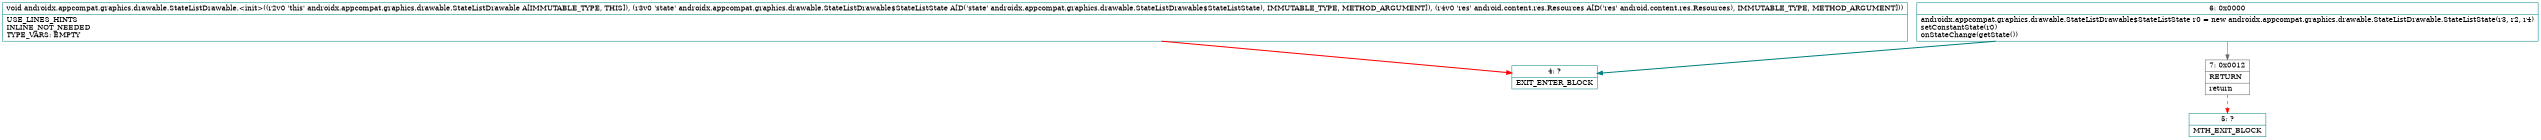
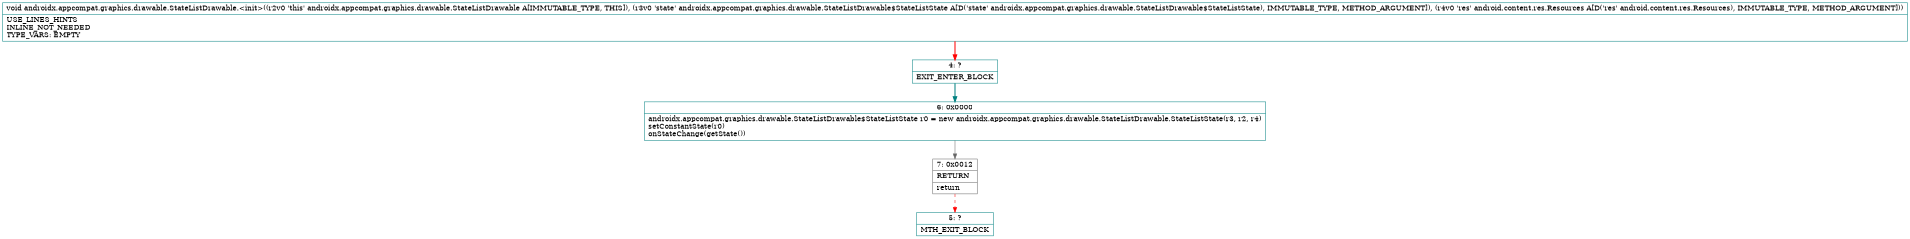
edge "6: 0x0000" -> "4: ?": reversed
